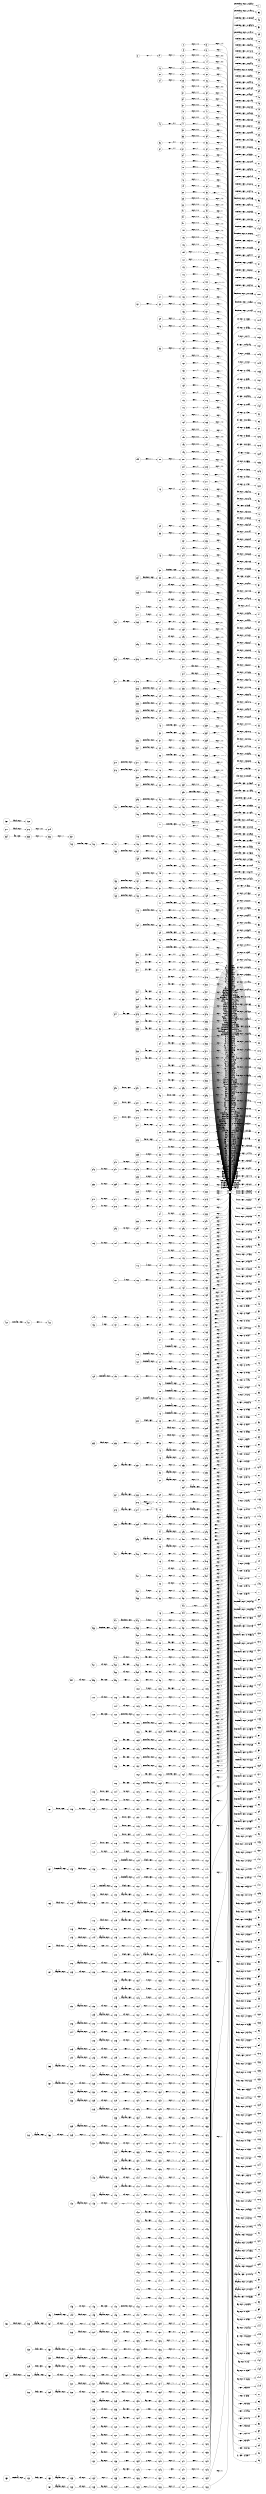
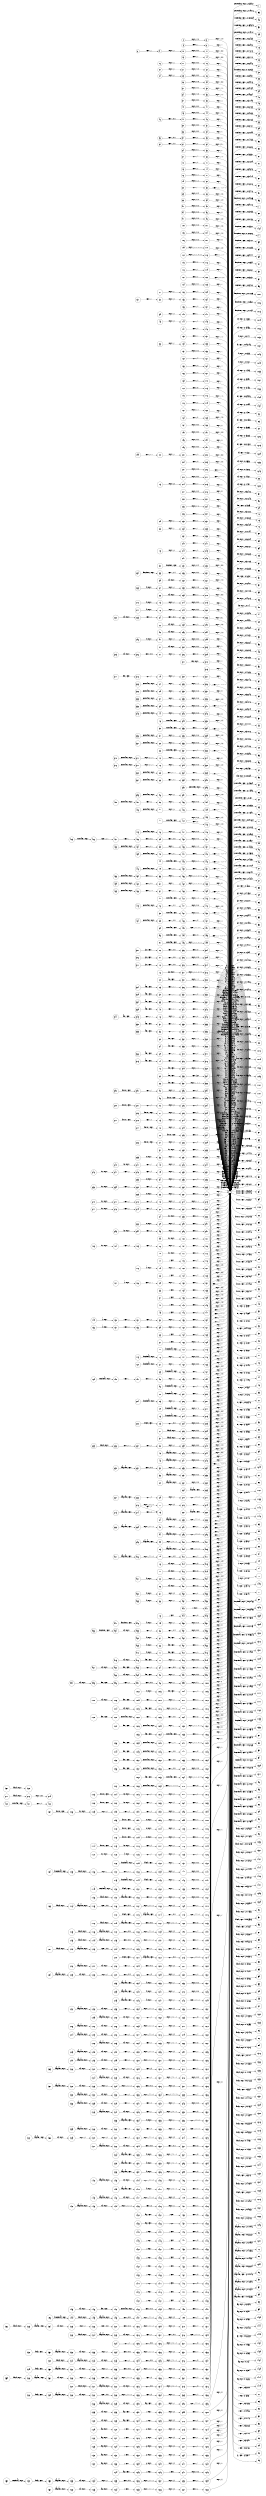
node "314": removed
edge "537" -> "0": added, label "<eps>:は"
